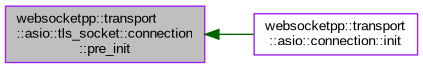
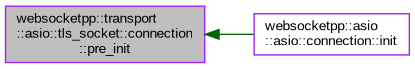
node "websocketpp::transport ::asio::connection::init": label "websocketpp::transport ::asio::connection::init" -> "websocketpp::asio ::asio::connection::init"
